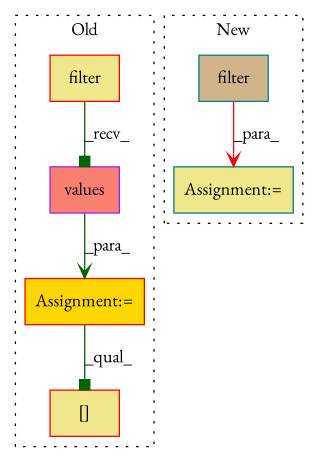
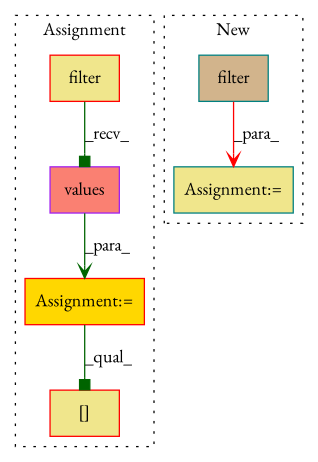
cluster "Old": label "Old" -> "Assignment"
